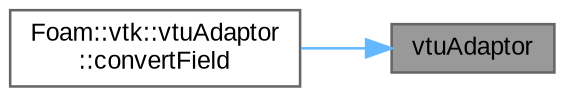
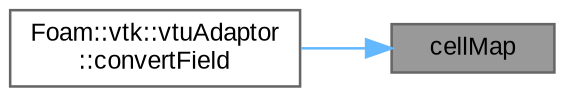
node "vtuAdaptor": label "vtuAdaptor" -> "cellMap"
